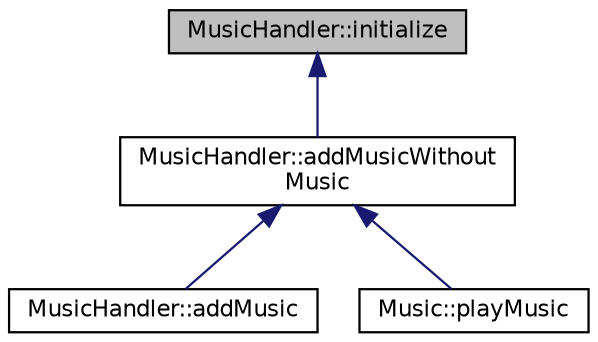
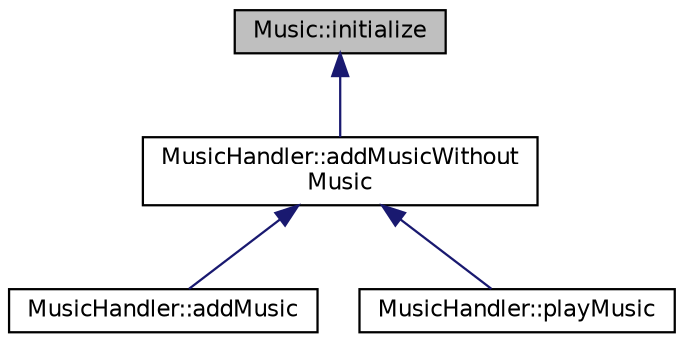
node "MusicHandler::initialize": label "MusicHandler::initialize" -> "Music::initialize"
node "Music::playMusic": label "Music::playMusic" -> "MusicHandler::playMusic"
